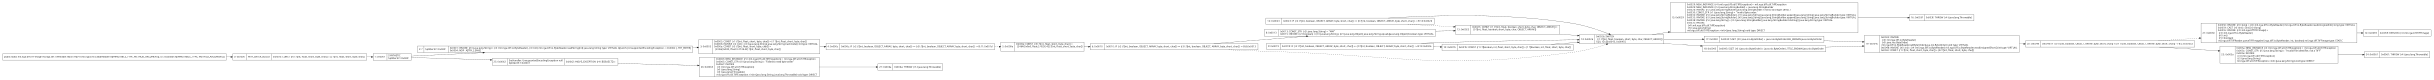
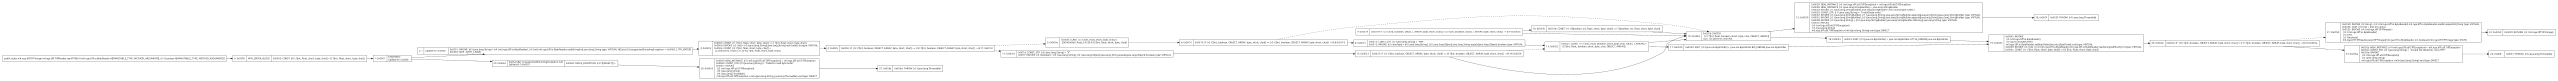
edge "14: 0x0026" -> "17: 0x0040": now "13: 0x0025" -> "17: 0x0040"
node "11: 0x001d": added
